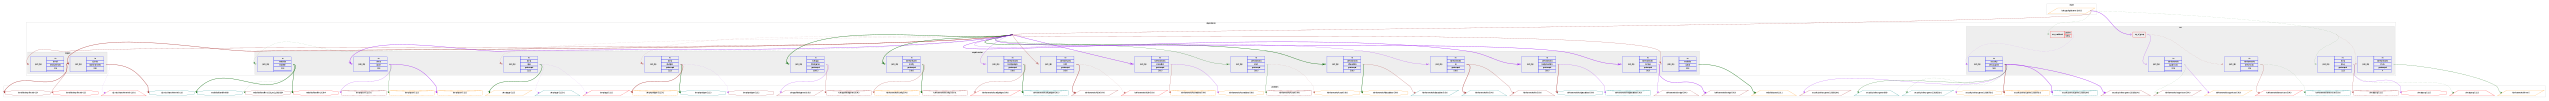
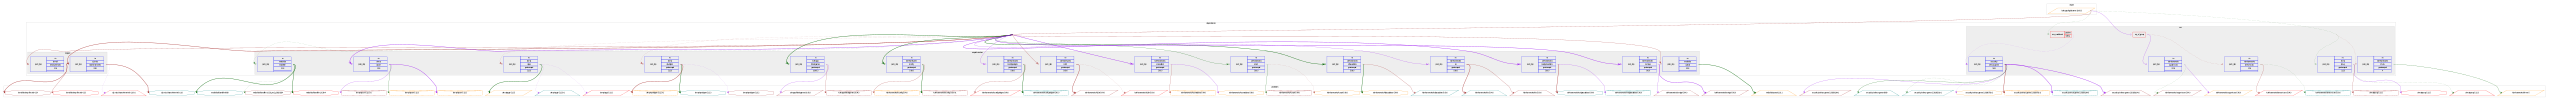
edge "kde-apps/kgoldrunner-19.08.3" -> "any_of_group": style bold -> solid
